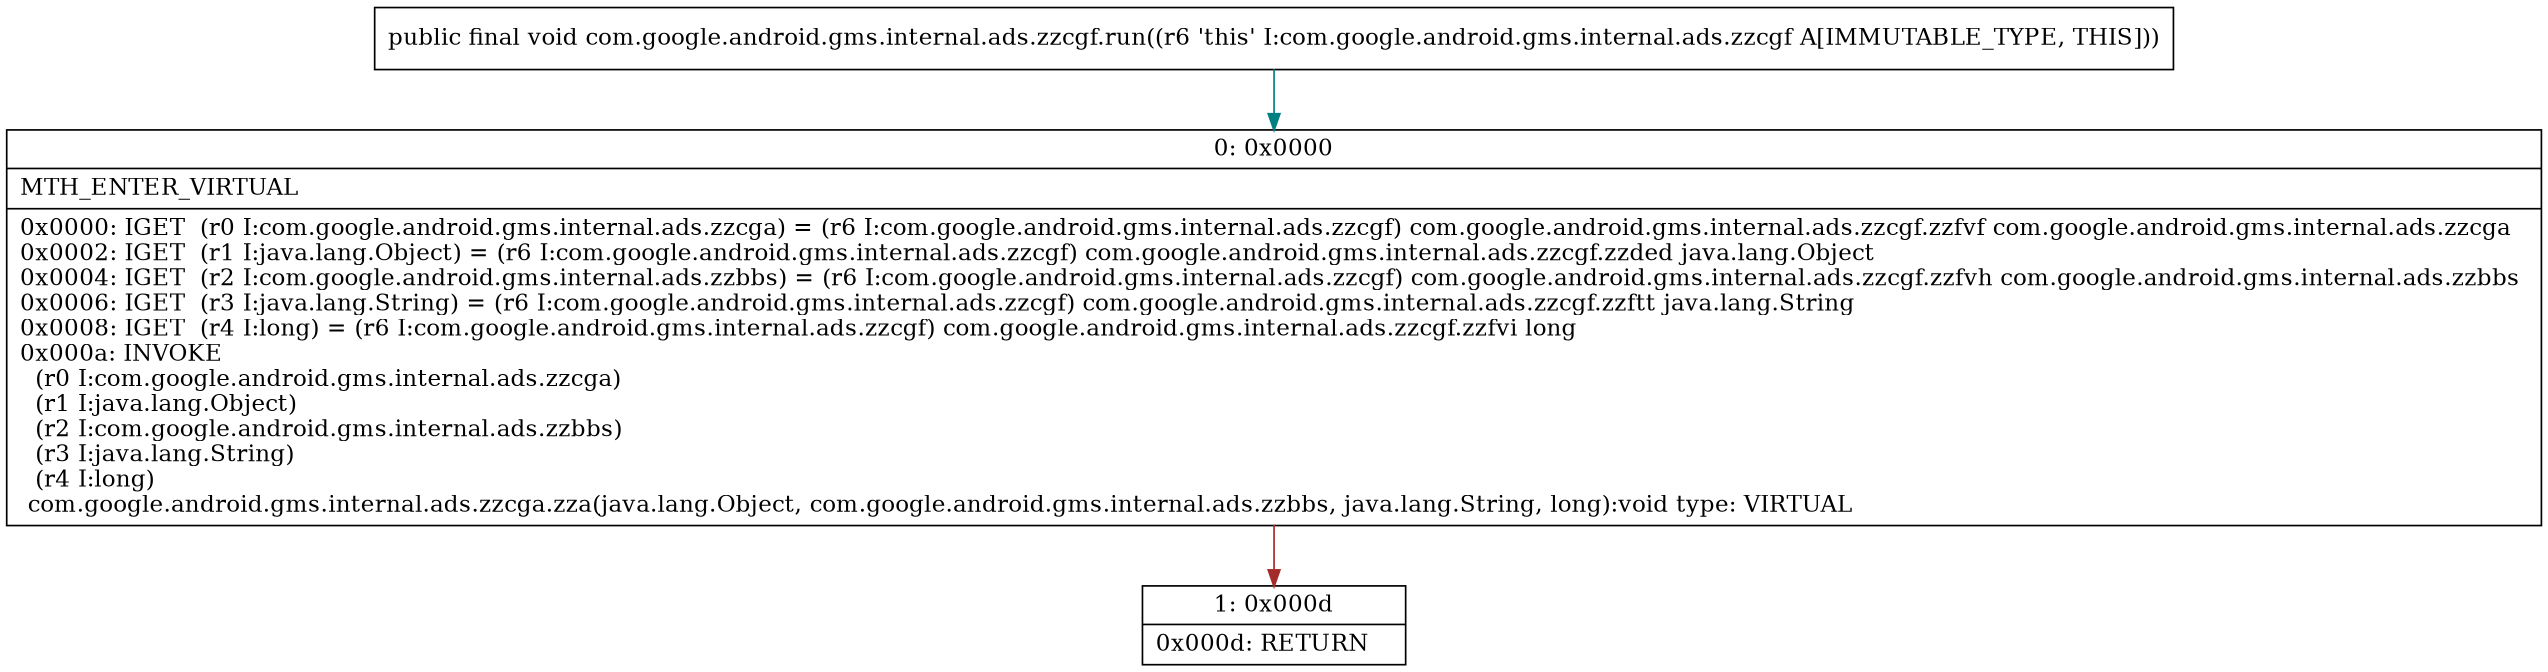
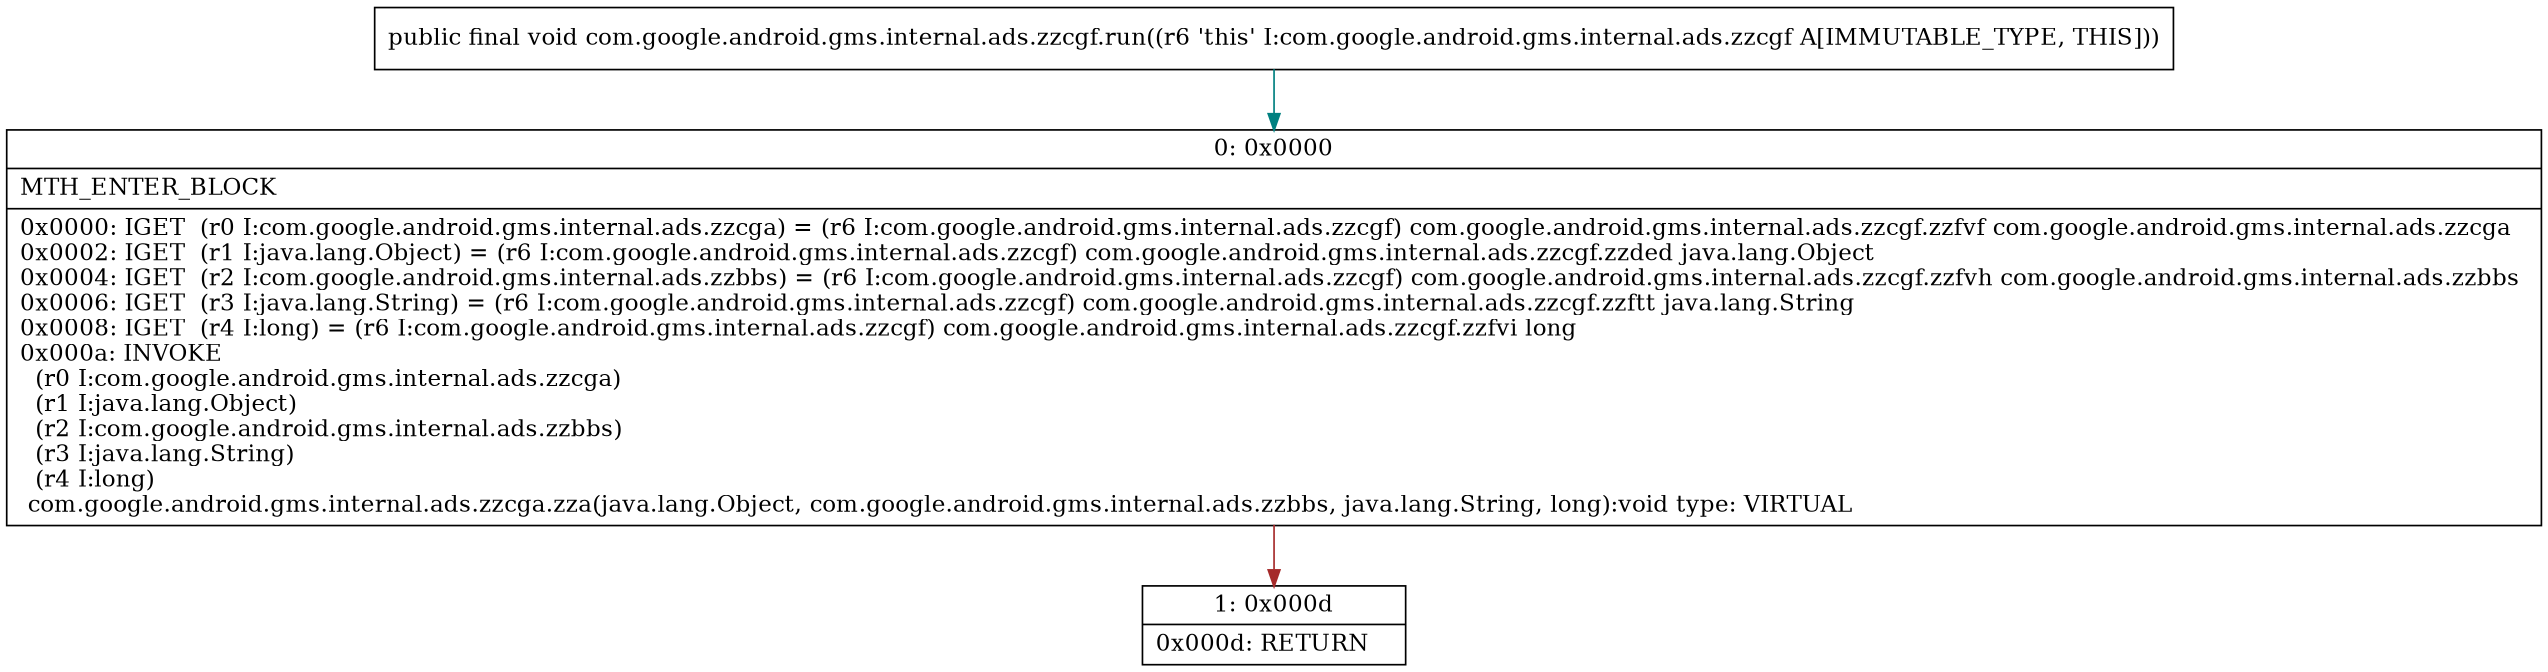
node "0: 0x0000": text "MTH_ENTER_VIRTUAL" -> "MTH_ENTER_BLOCK"
